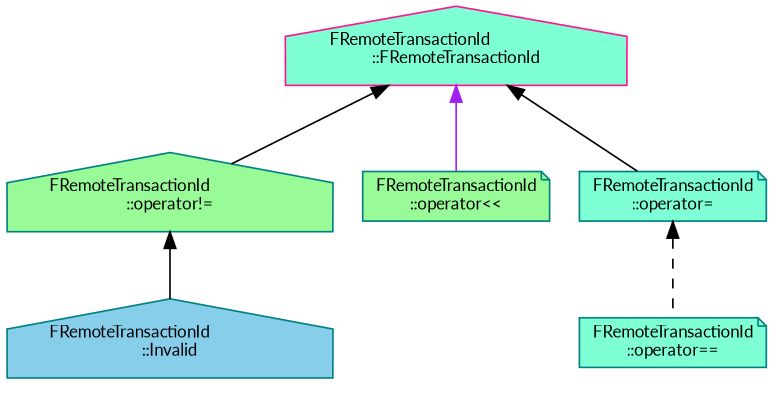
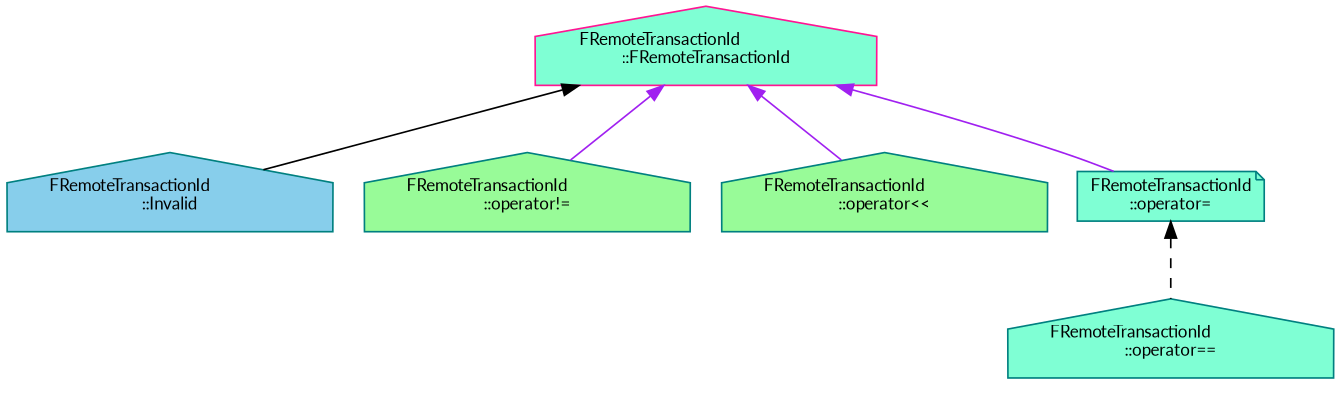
edge "FRemoteTransactionId ::operator!=" -> "FRemoteTransactionId ::FRemoteTransactionId": color black -> purple
edge "FRemoteTransactionId ::operator=" -> "FRemoteTransactionId ::FRemoteTransactionId": color black -> purple
node "FRemoteTransactionId ::operator<<": shape note -> house
edge "FRemoteTransactionId ::Invalid" -> "FRemoteTransactionId ::operator!=": now "FRemoteTransactionId ::Invalid" -> "FRemoteTransactionId ::FRemoteTransactionId"
node "FRemoteTransactionId ::operator==": shape note -> house
